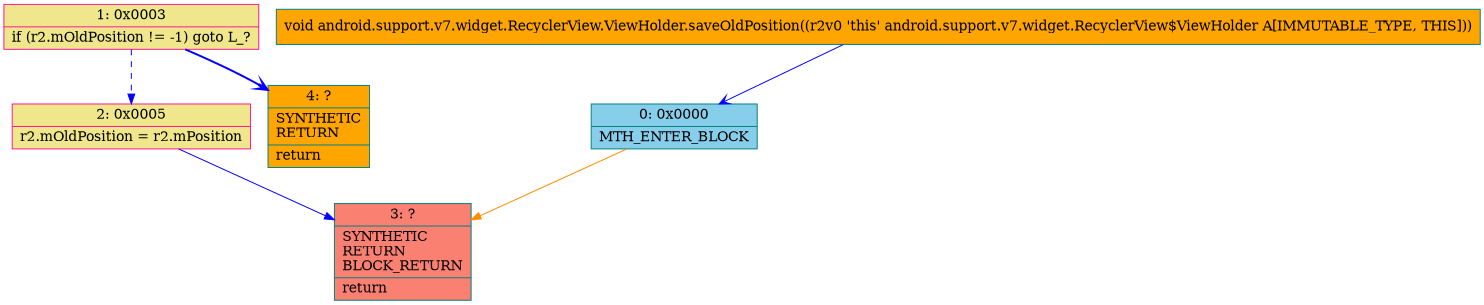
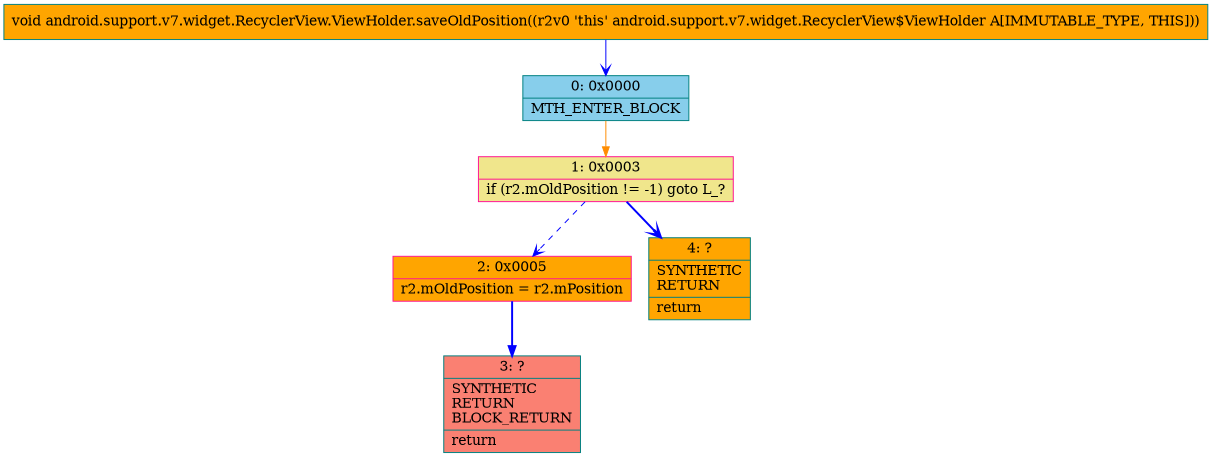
edge "1: 0x0003" -> "2: 0x0005": arrowhead normal -> vee
node "2: 0x0005": fillcolor khaki -> orange
edge "2: 0x0005" -> "3: ?": style solid -> bold
edge "0: 0x0000" -> "3: ?": now "0: 0x0000" -> "1: 0x0003"
